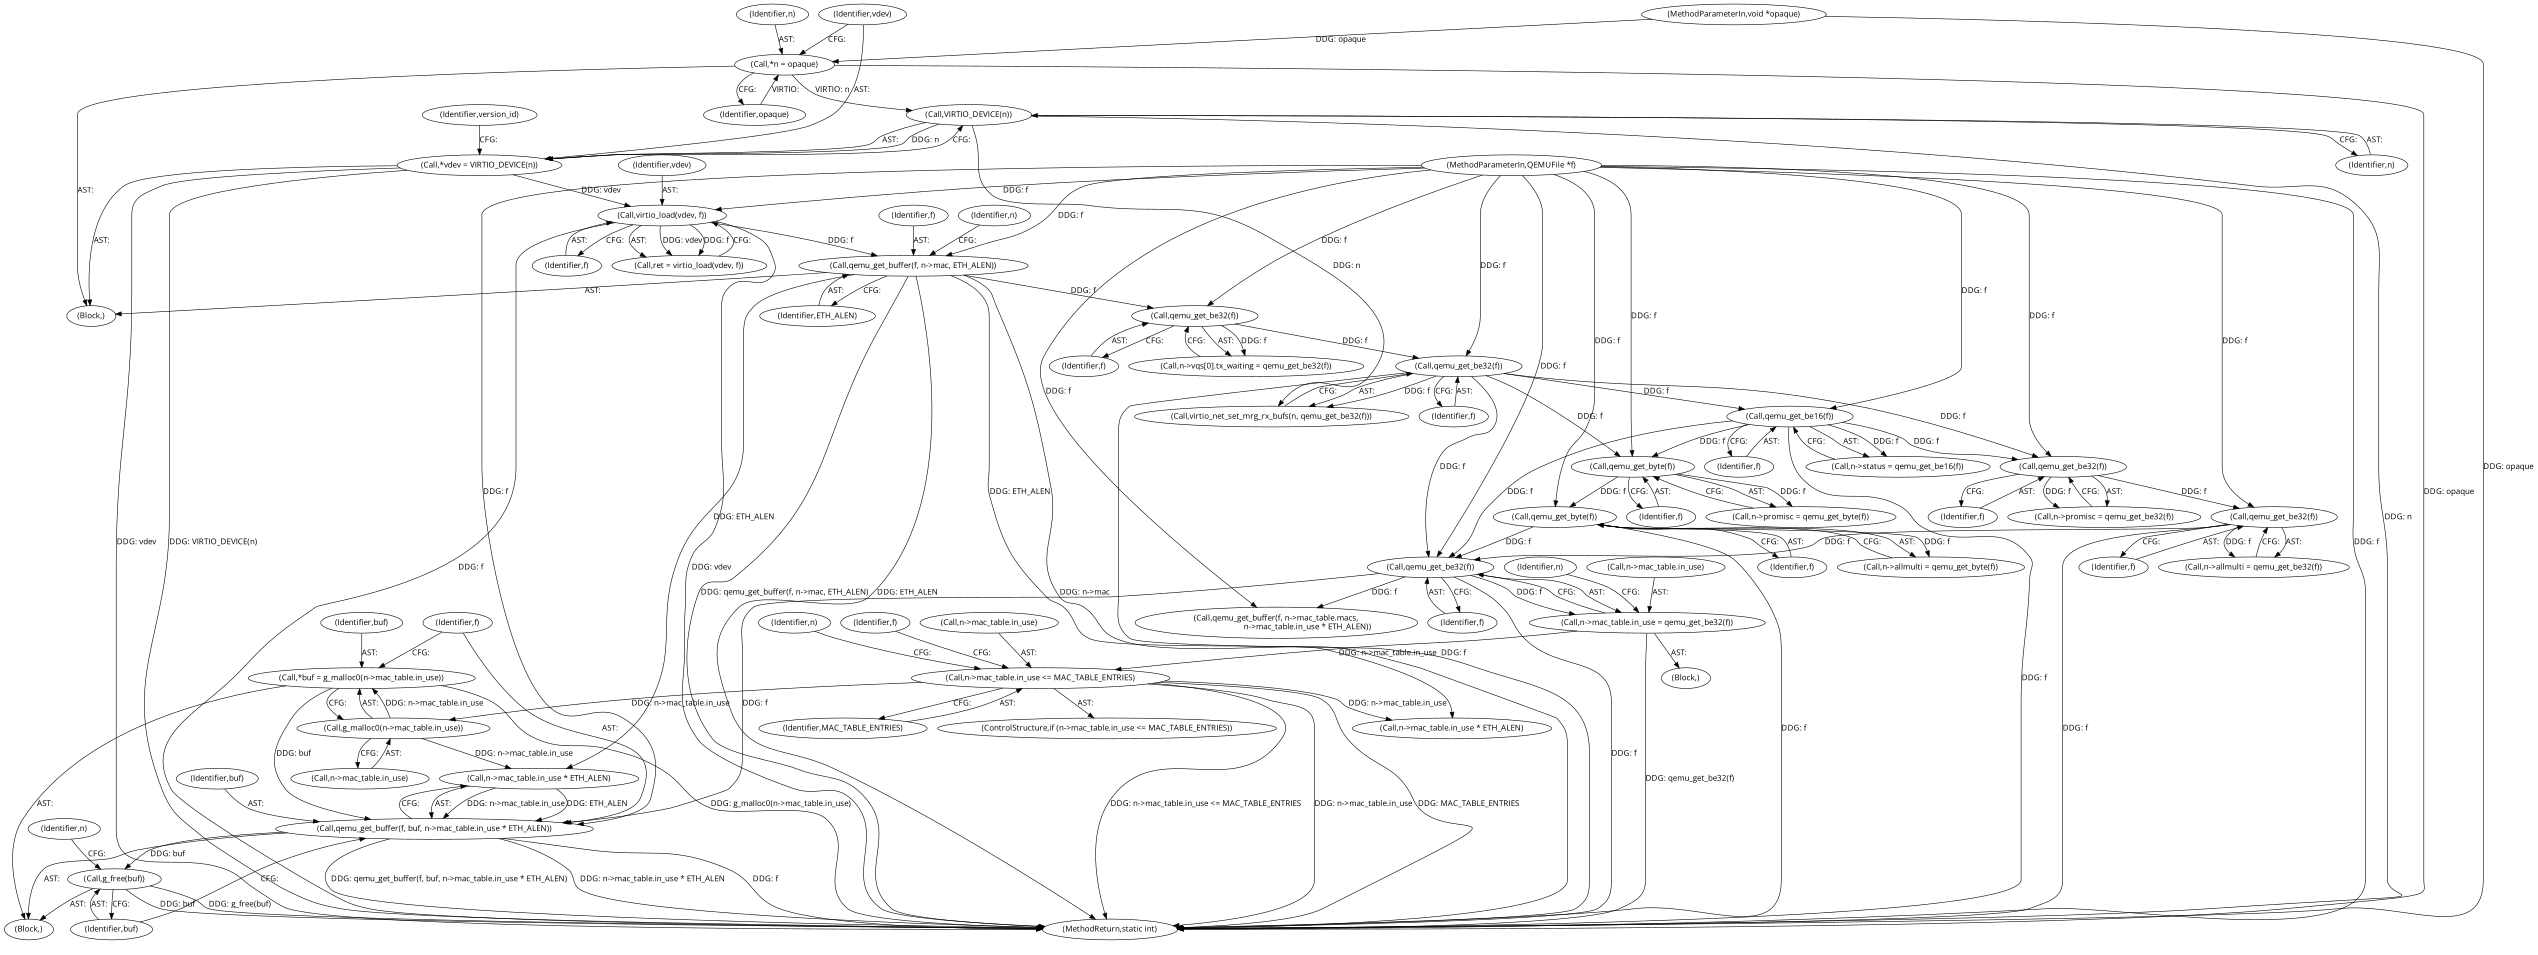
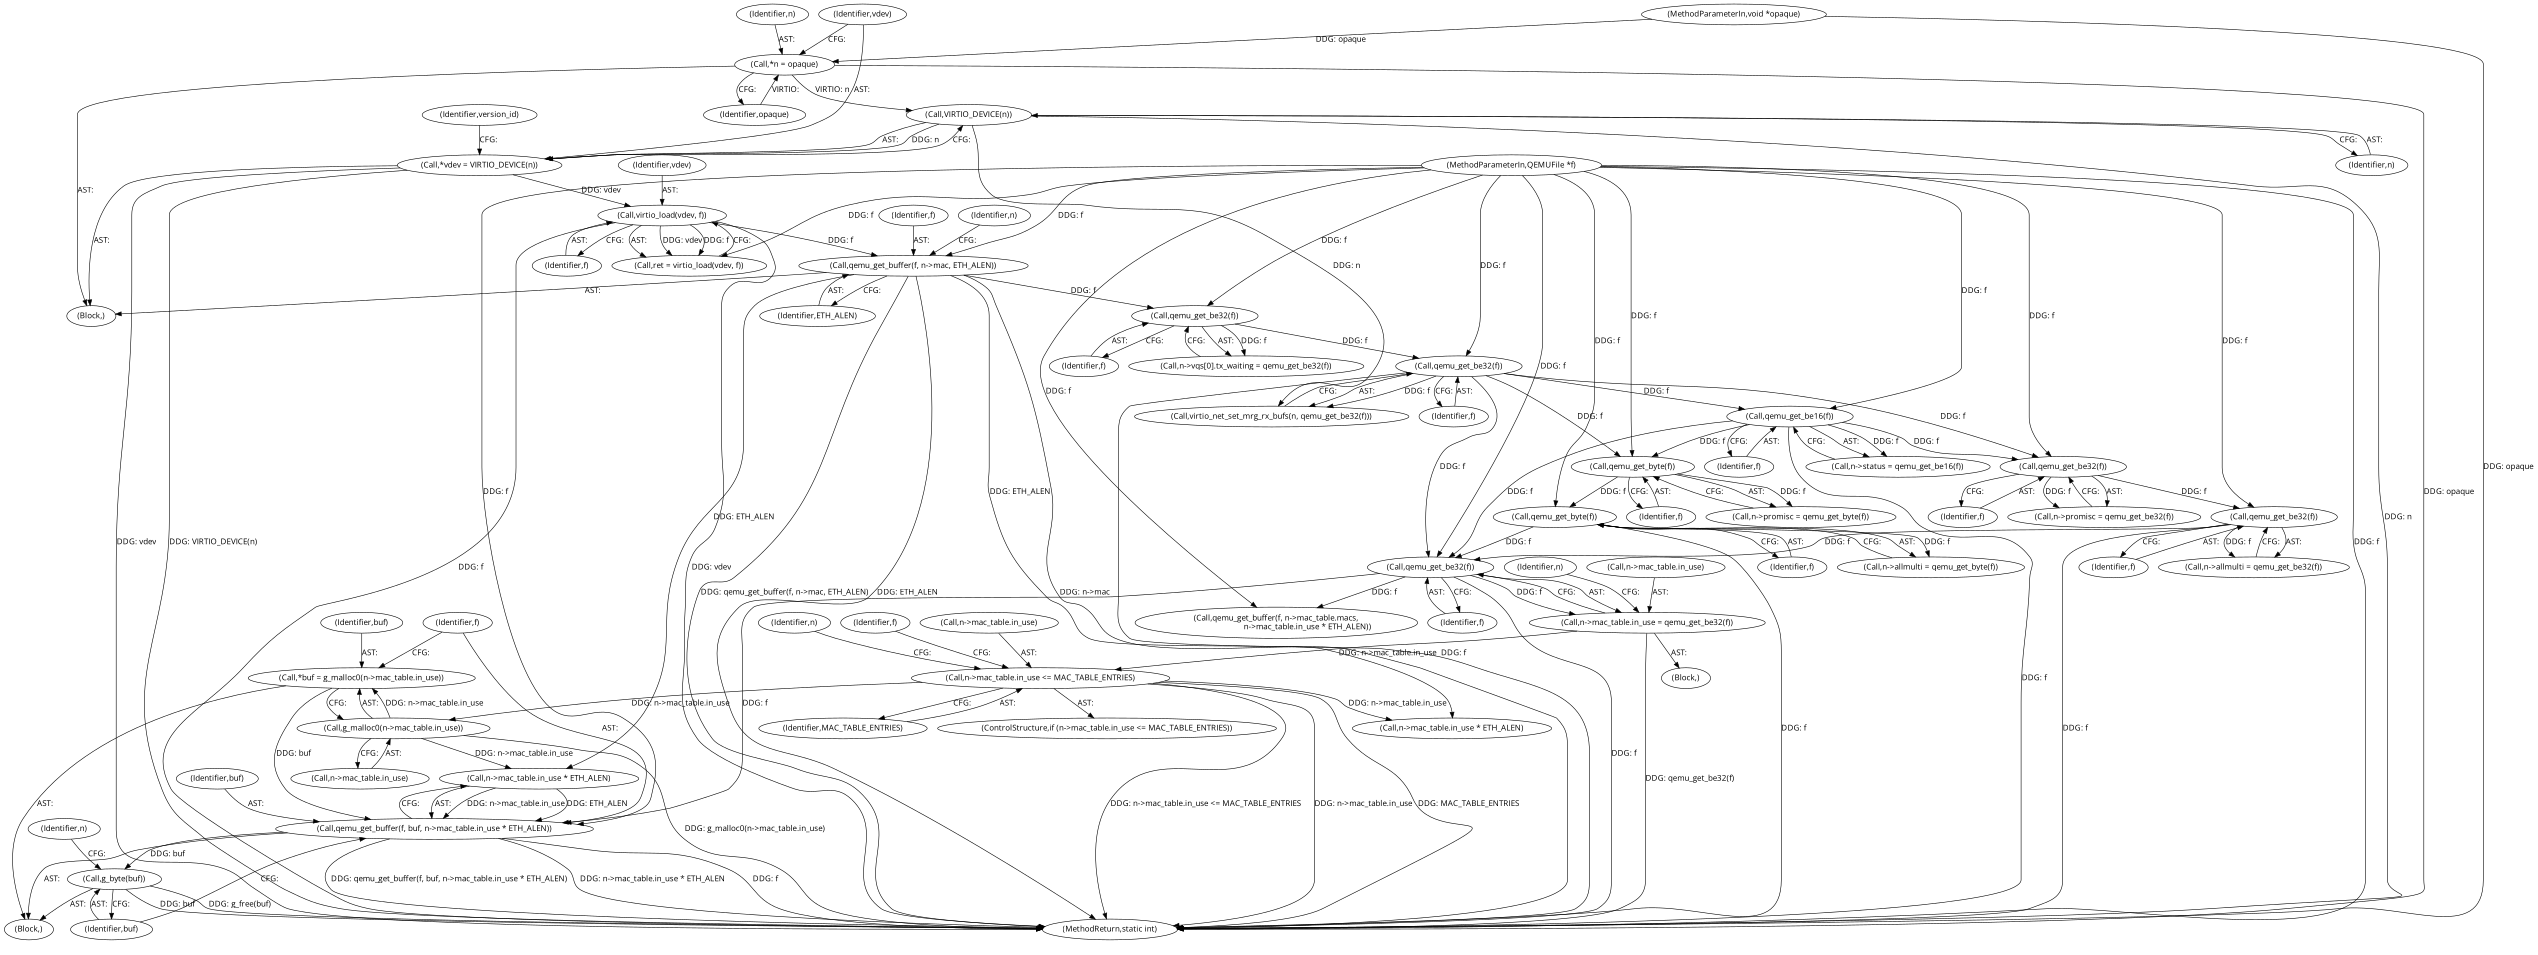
edge "(MethodParameterIn,QEMUFile *f)" -> "(Call,virtio_load(vdev, f))": now "(MethodParameterIn,QEMUFile *f)" -> "(Call,ret = virtio_load(vdev, f))"
edge "(Call,*buf = g_malloc0(n->mac_table.in_use))" -> "(MethodReturn,static int)": now "(Call,g_malloc0(n->mac_table.in_use))" -> "(MethodReturn,static int)"
node "(Call,g_free(buf))": label "(Call,g_free(buf))" -> "(Call,g_byte(buf))"
